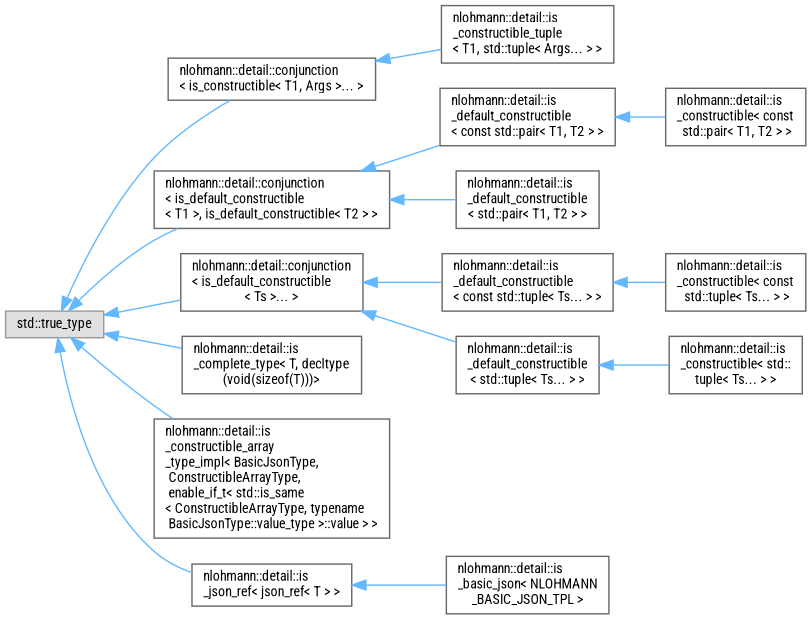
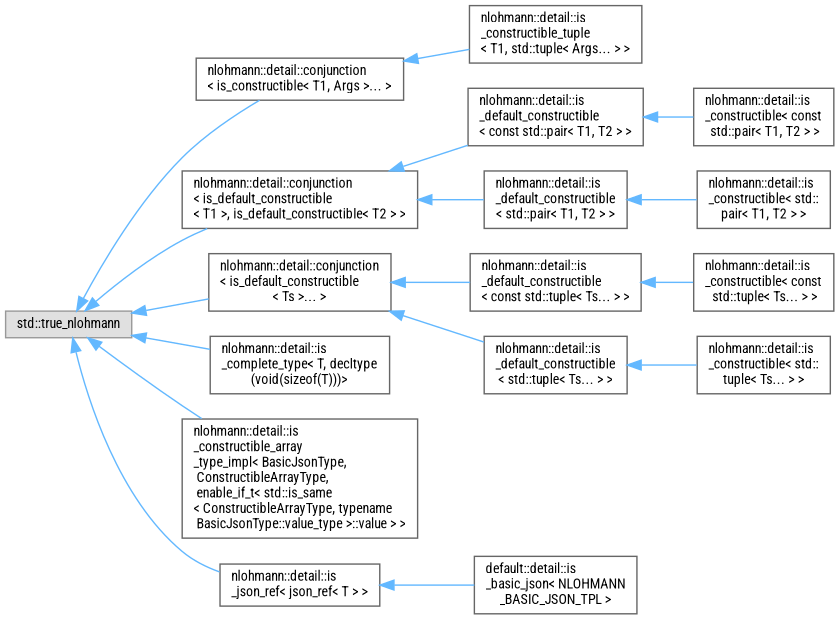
node "nlohmann::detail::is _constructible< std:: pair< T1, T2 > >": added
node "std::true_type": label "std::true_type" -> "std::true_nlohmann"
node "nlohmann::detail::is _basic_json< NLOHMANN _BASIC_JSON_TPL >": label "nlohmann::detail::is _basic_json< NLOHMANN _BASIC_JSON_TPL >" -> "default::detail::is _basic_json< NLOHMANN _BASIC_JSON_TPL >"
